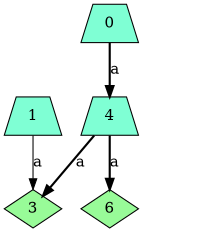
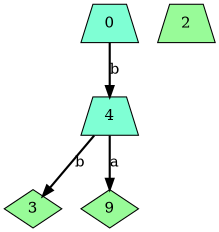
node "2": added
edge "0" -> "4": label "a" -> "b"
node "1": removed
edge "4" -> "3": label "a" -> "b"
node "6": label "6" -> "9"
